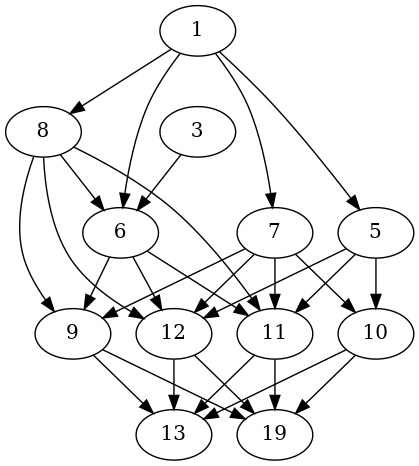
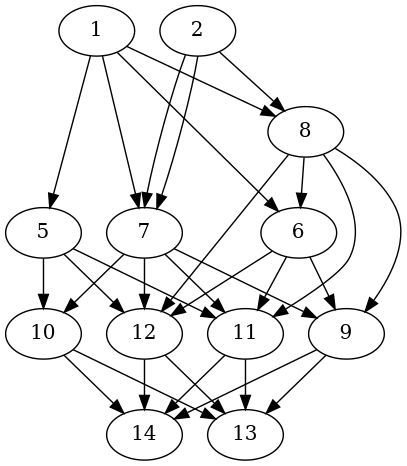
node "2": added
node "3": removed
node "19": label "19" -> "14"
